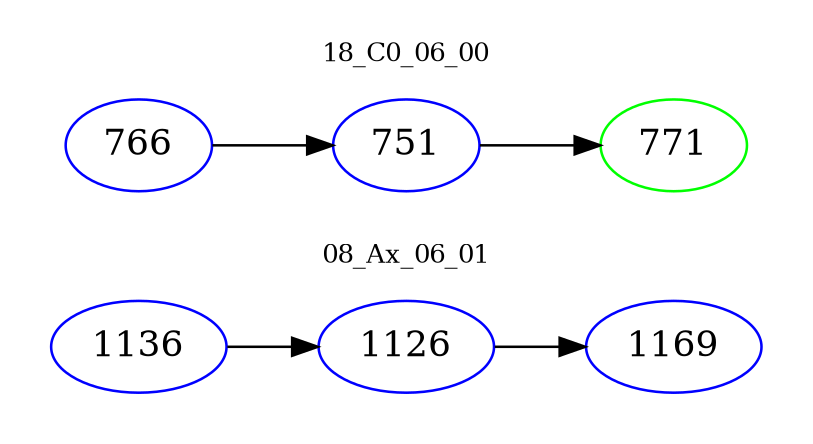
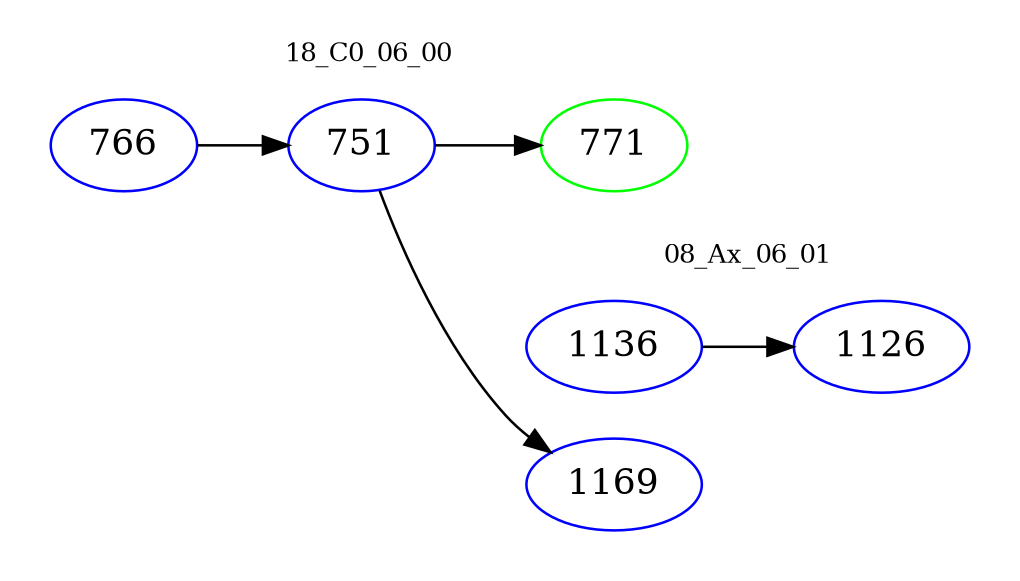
edge "1126" -> "1169": now "751" -> "1169"
